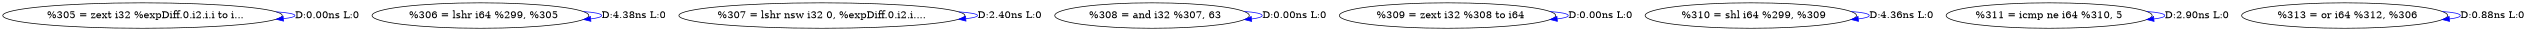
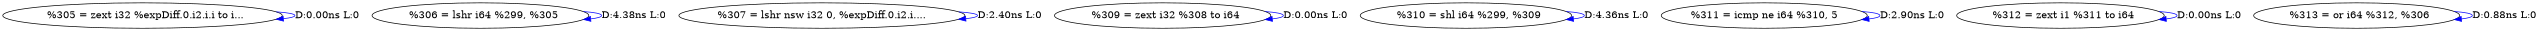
node "%308 = and i32 %307, 63": removed
node "%312 = zext i1 %311 to i64": added
